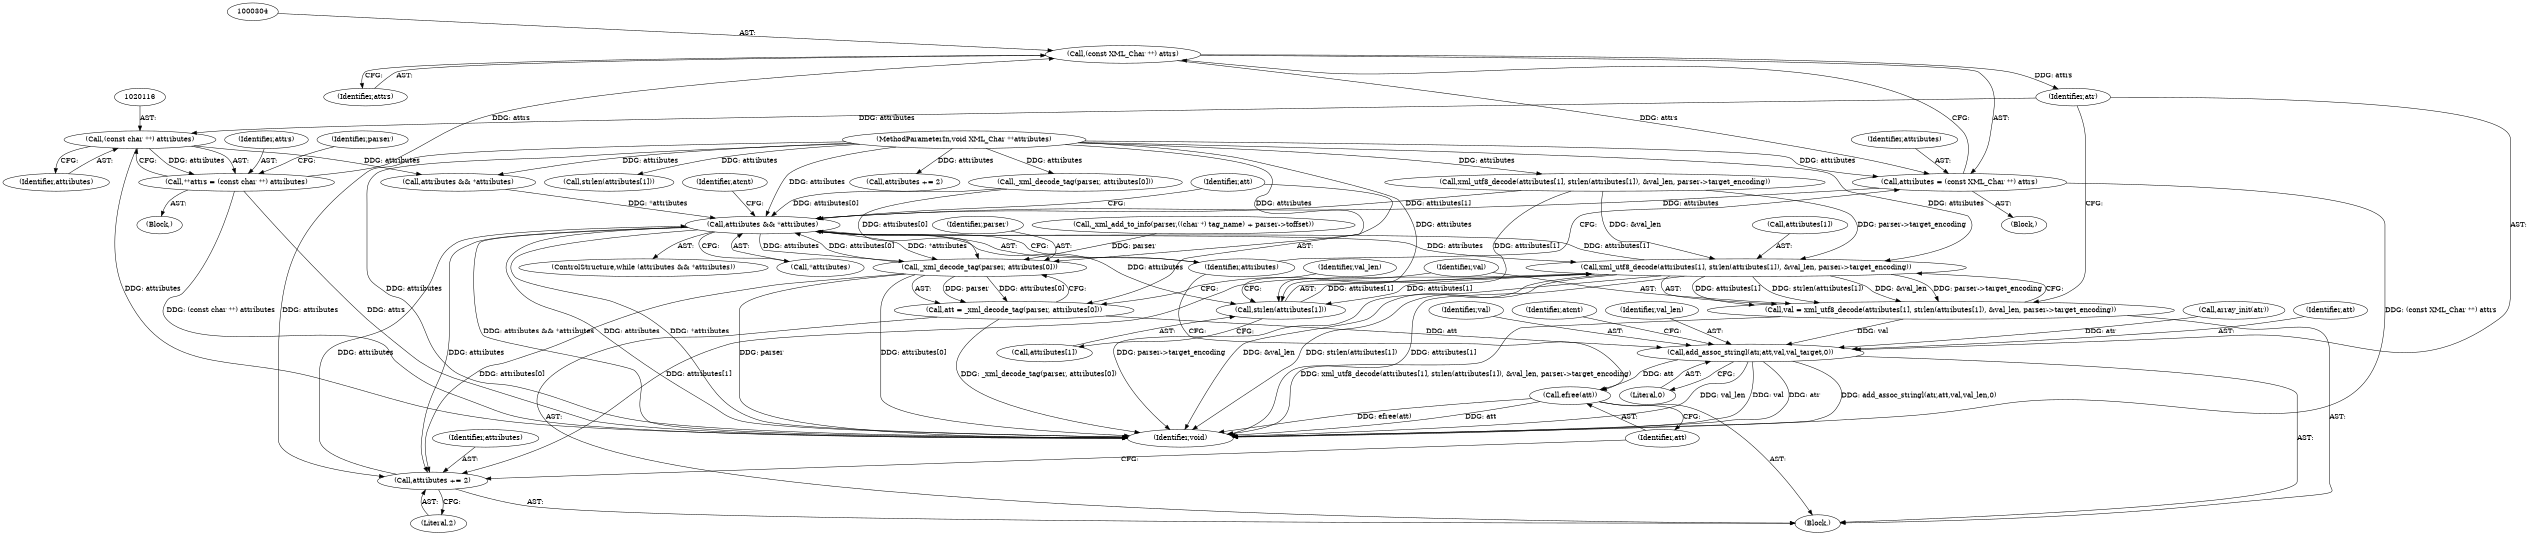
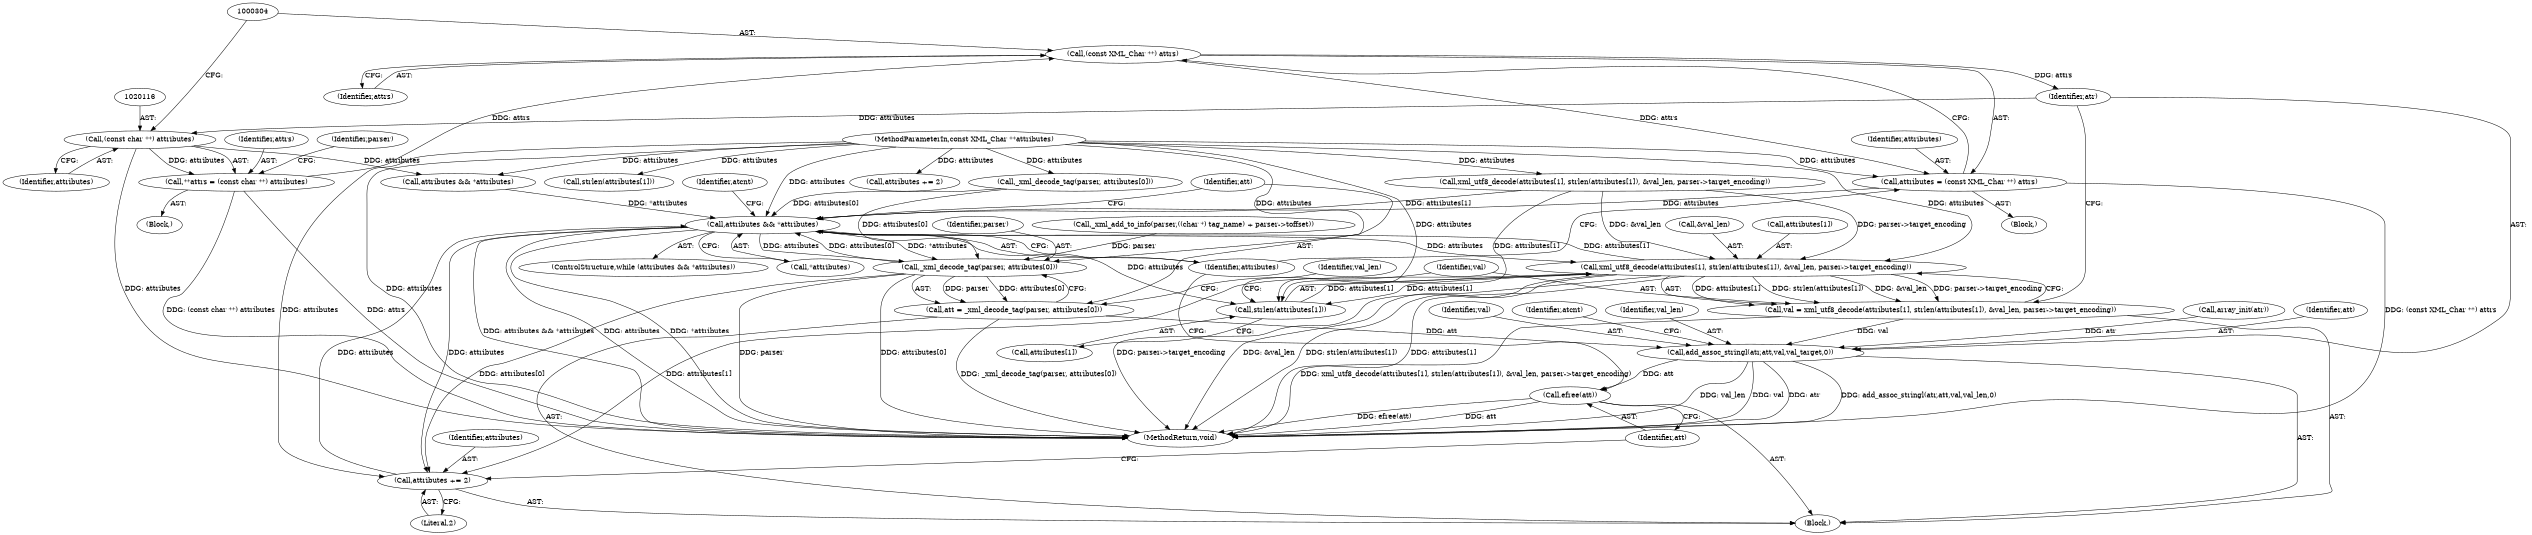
node "(MethodParameterIn,void XML_Char **attributes)": label "(MethodParameterIn,void XML_Char **attributes)" -> "(MethodParameterIn,const XML_Char **attributes)"
edge "(Call,**attrs = (const char **) attributes)" -> "(Call,(const char **) attributes)": now "1000304" -> "(Call,(const char **) attributes)"
node "(Call,&val_len)": added
node "(Literal,0)": removed
node "(Identifier,void)": label "(Identifier,void)" -> "(MethodReturn,void)"
